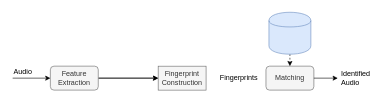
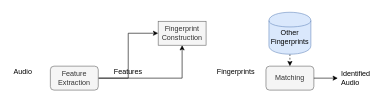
node "Other Fingerprints": added
node "Features": added
edge "Audio" -> "Feature Extraction": removed
node "Fingerprint Construction": moved (182, 78) -> (182, 33)
node "Fingerprints": moved (239, 78) -> (236, 72)
